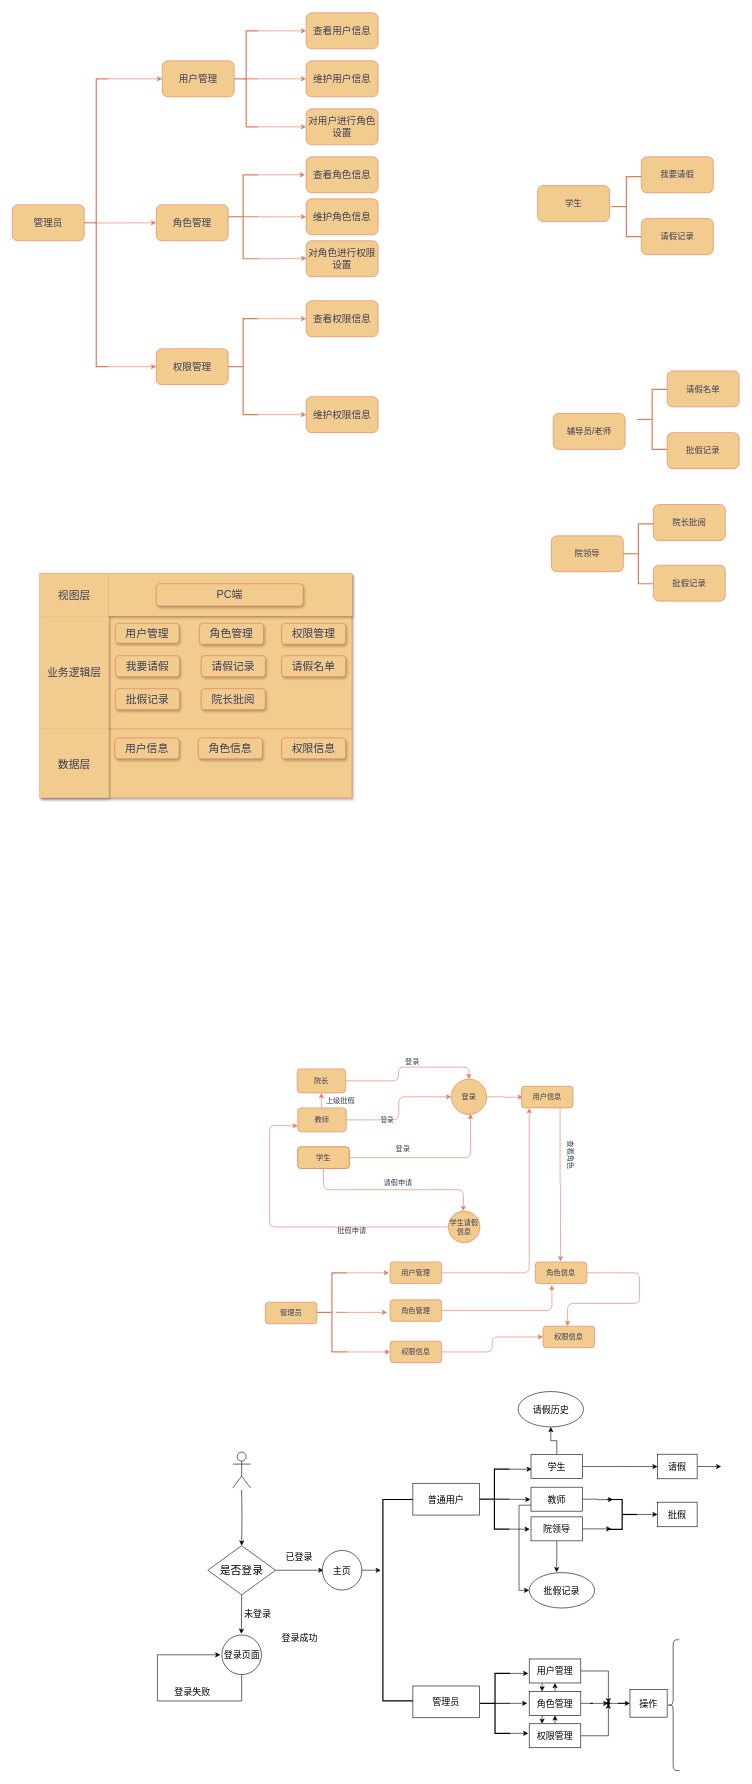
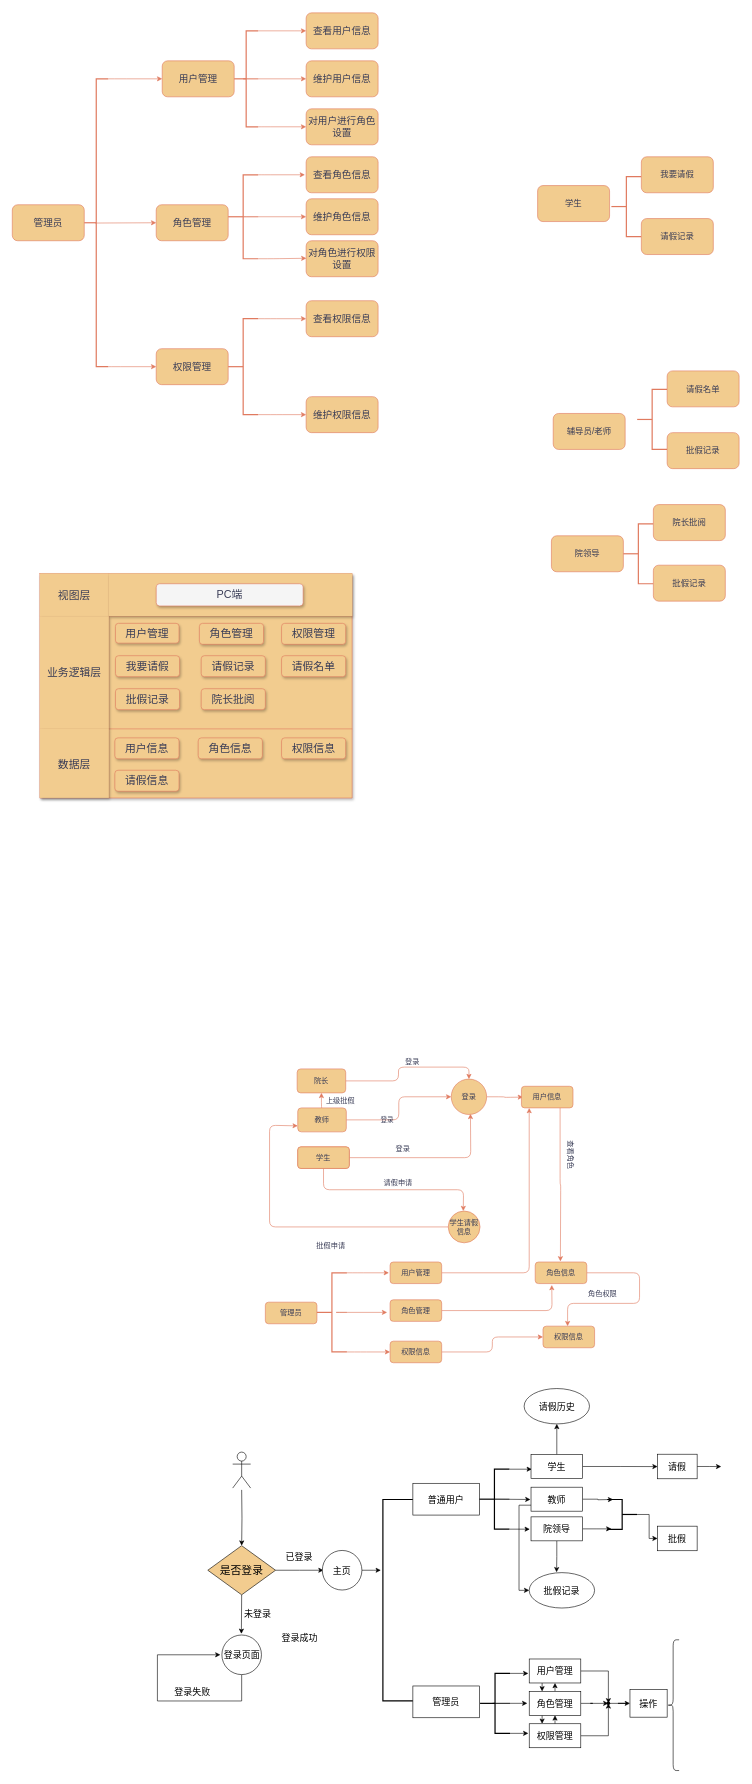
node "PC端": fillcolor #f2cc8f -> #f5f5f5
node "请假信息": added
node "批假申请": moved (352, 1231) -> (331, 1246)
node "角色权限": added
node "请假历史": moved (551, 1409) -> (557, 1406)
node "批假": moved (678, 1515) -> (678, 1539)
node "是否登录": fillcolor #ffffff -> #f2cc8f
